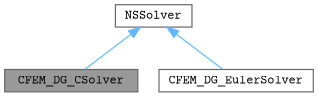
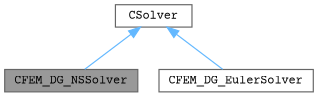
node "NSSolver": label "NSSolver" -> "CSolver"
node "CFEM_DG_CSolver": label "CFEM_DG_CSolver" -> "CFEM_DG_NSSolver"
